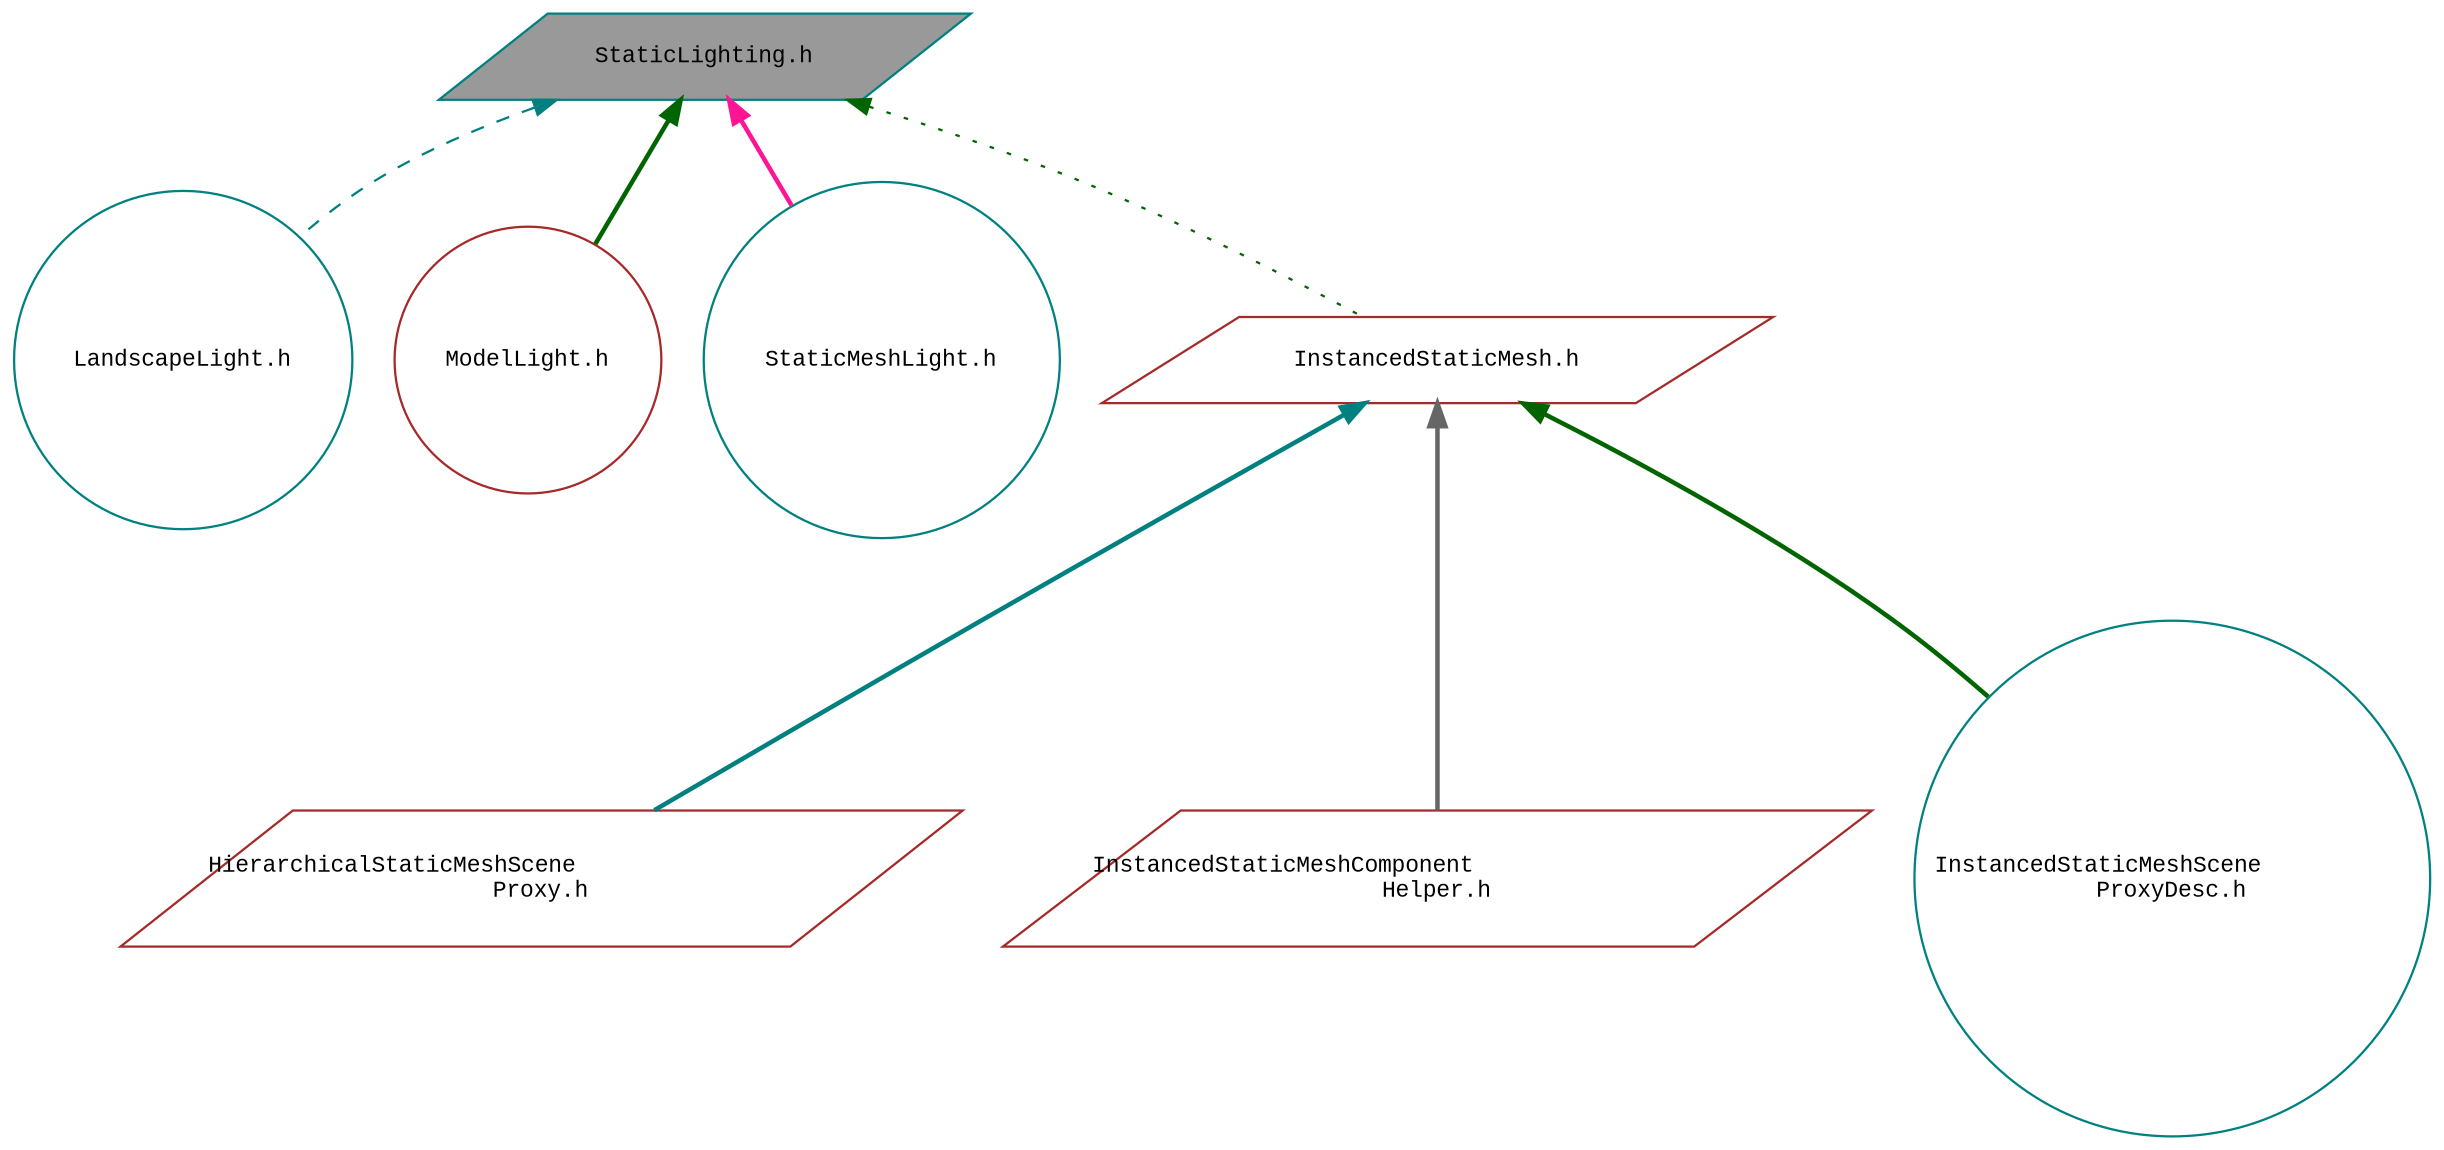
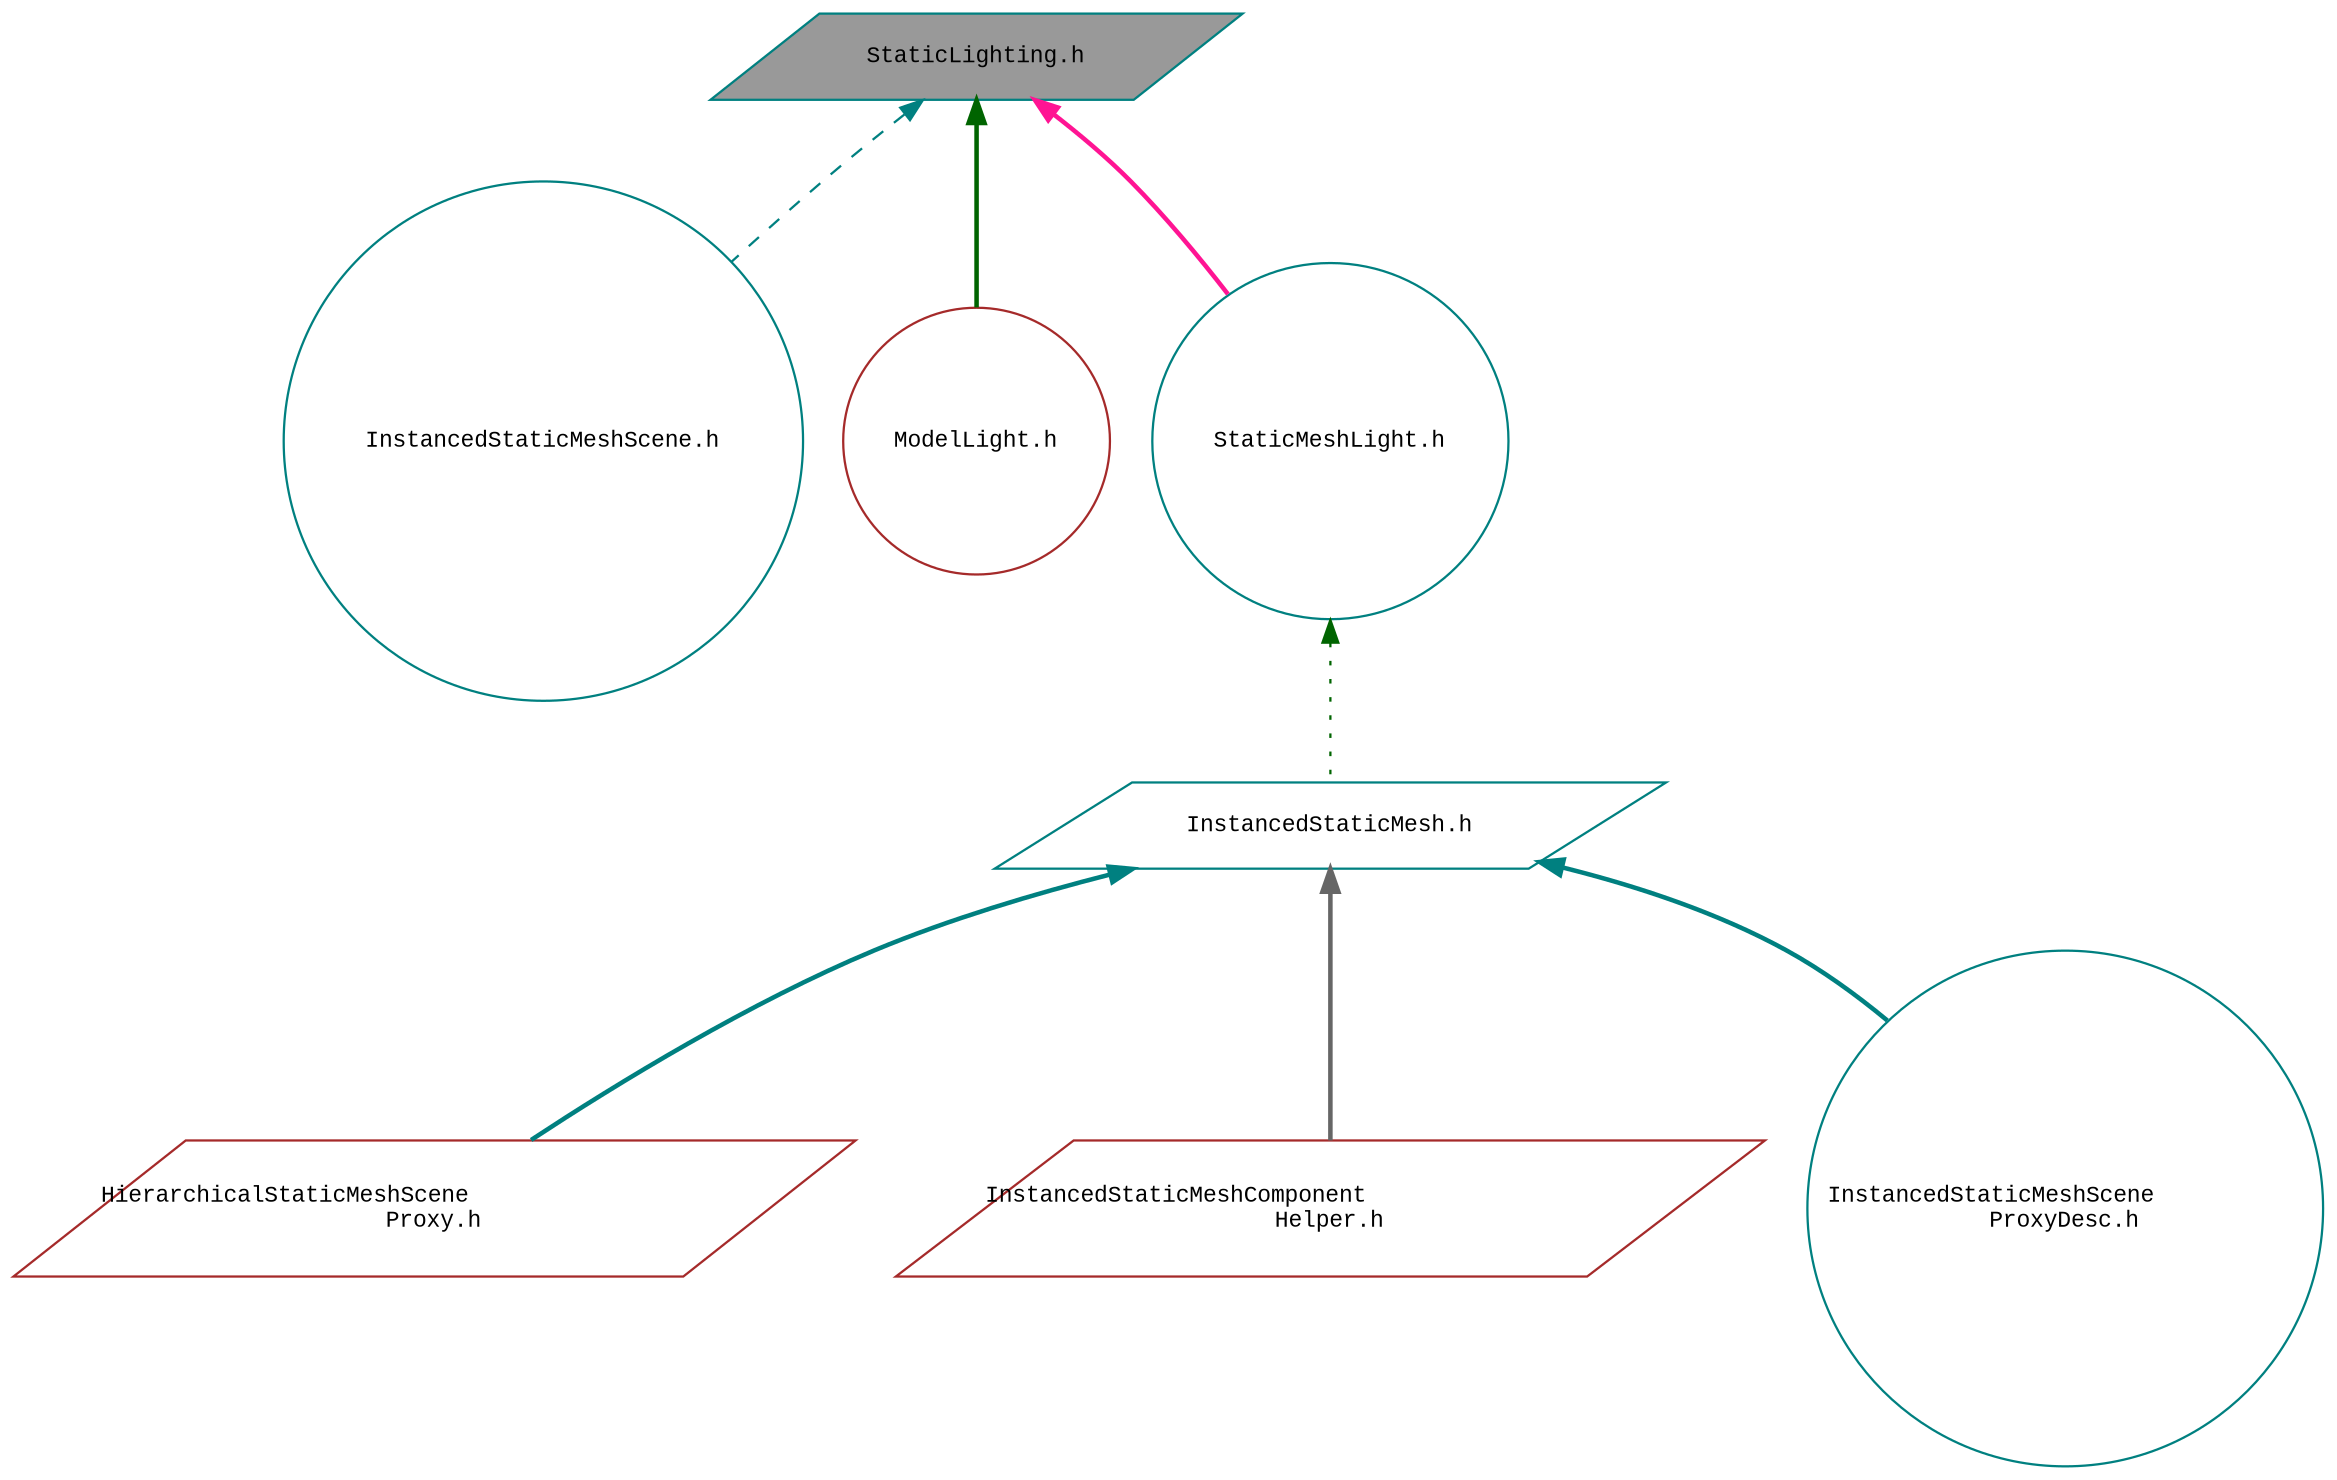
edge "InstancedStaticMesh.h" -> "StaticLighting.h": now "InstancedStaticMesh.h" -> "StaticMeshLight.h"
node "LandscapeLight.h": label "LandscapeLight.h" -> "InstancedStaticMeshScene.h"
node "InstancedStaticMesh.h": color brown -> teal
edge "InstancedStaticMeshScene ProxyDesc.h" -> "InstancedStaticMesh.h": color darkgreen -> teal
